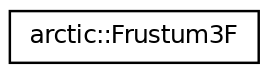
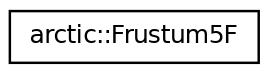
node "arctic::Frustum3F": label "arctic::Frustum3F" -> "arctic::Frustum5F"
